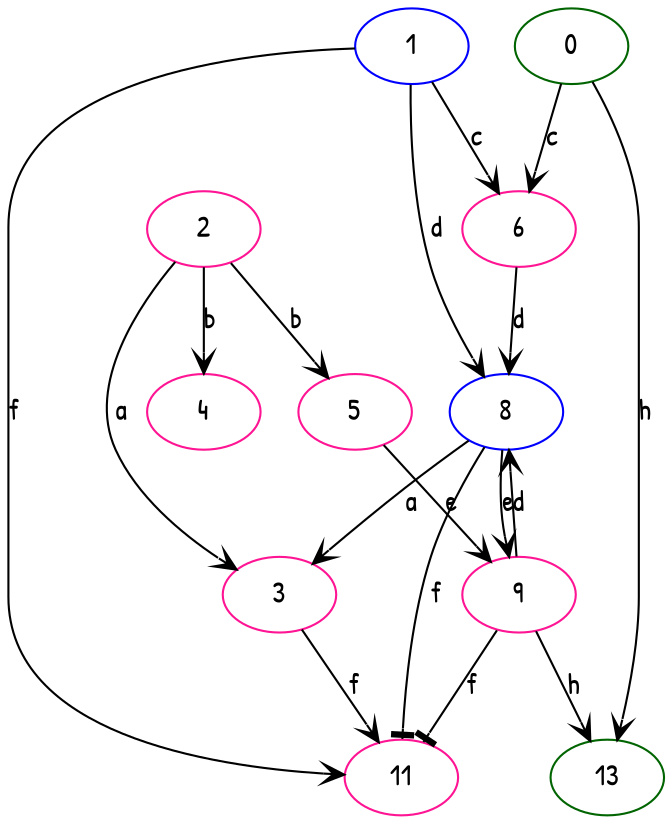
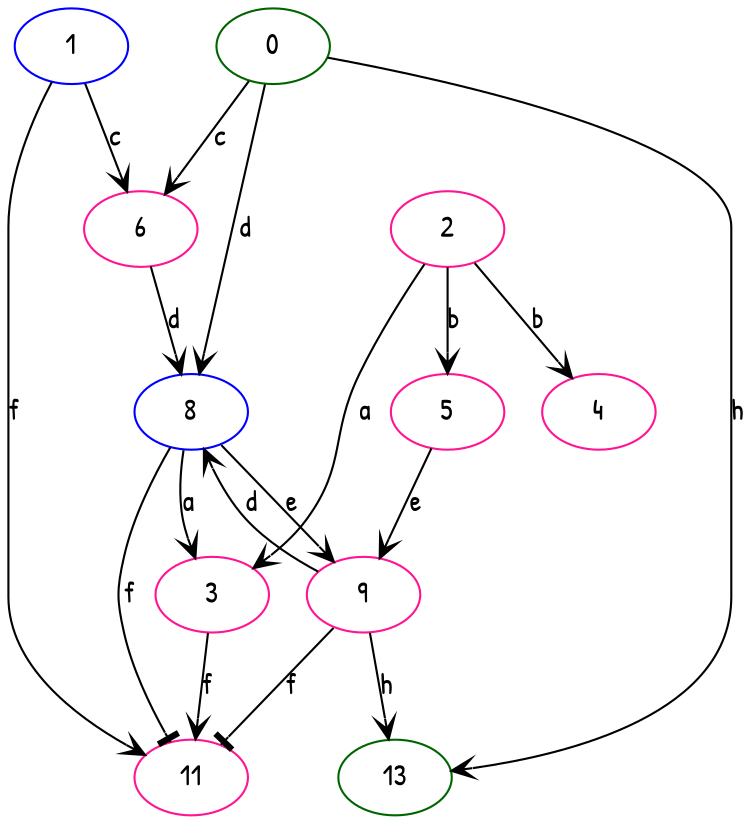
edge "1" -> "8": now "0" -> "8"
